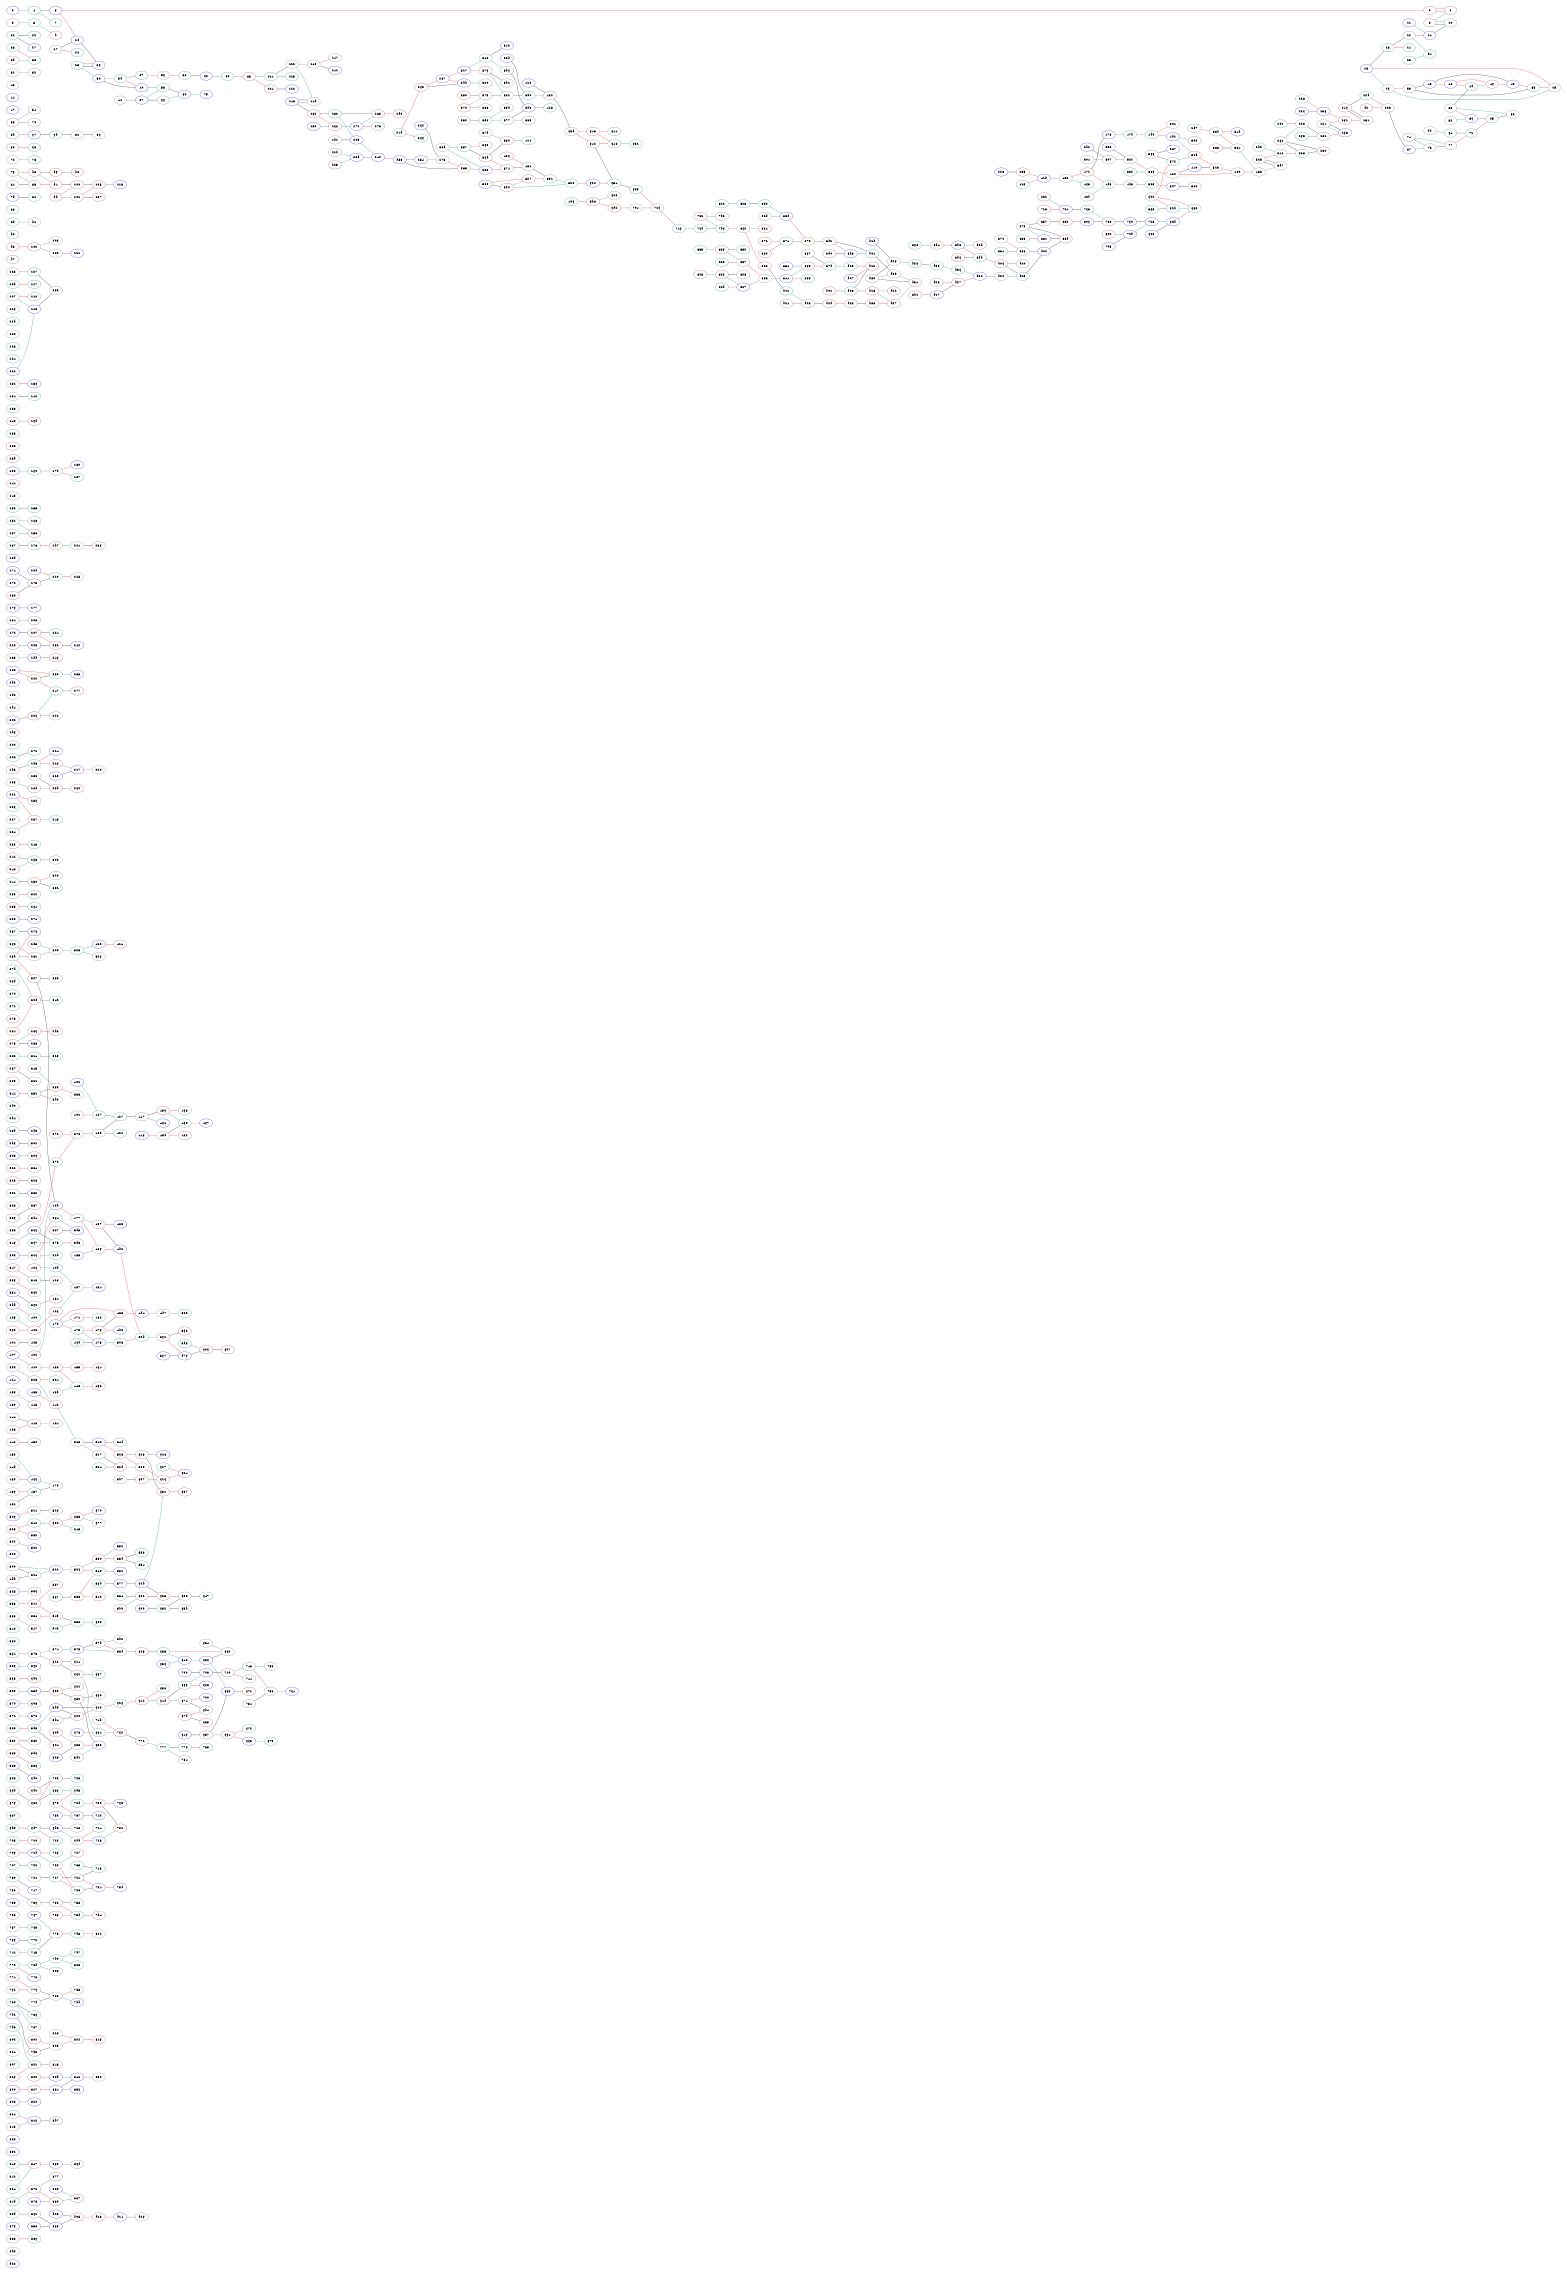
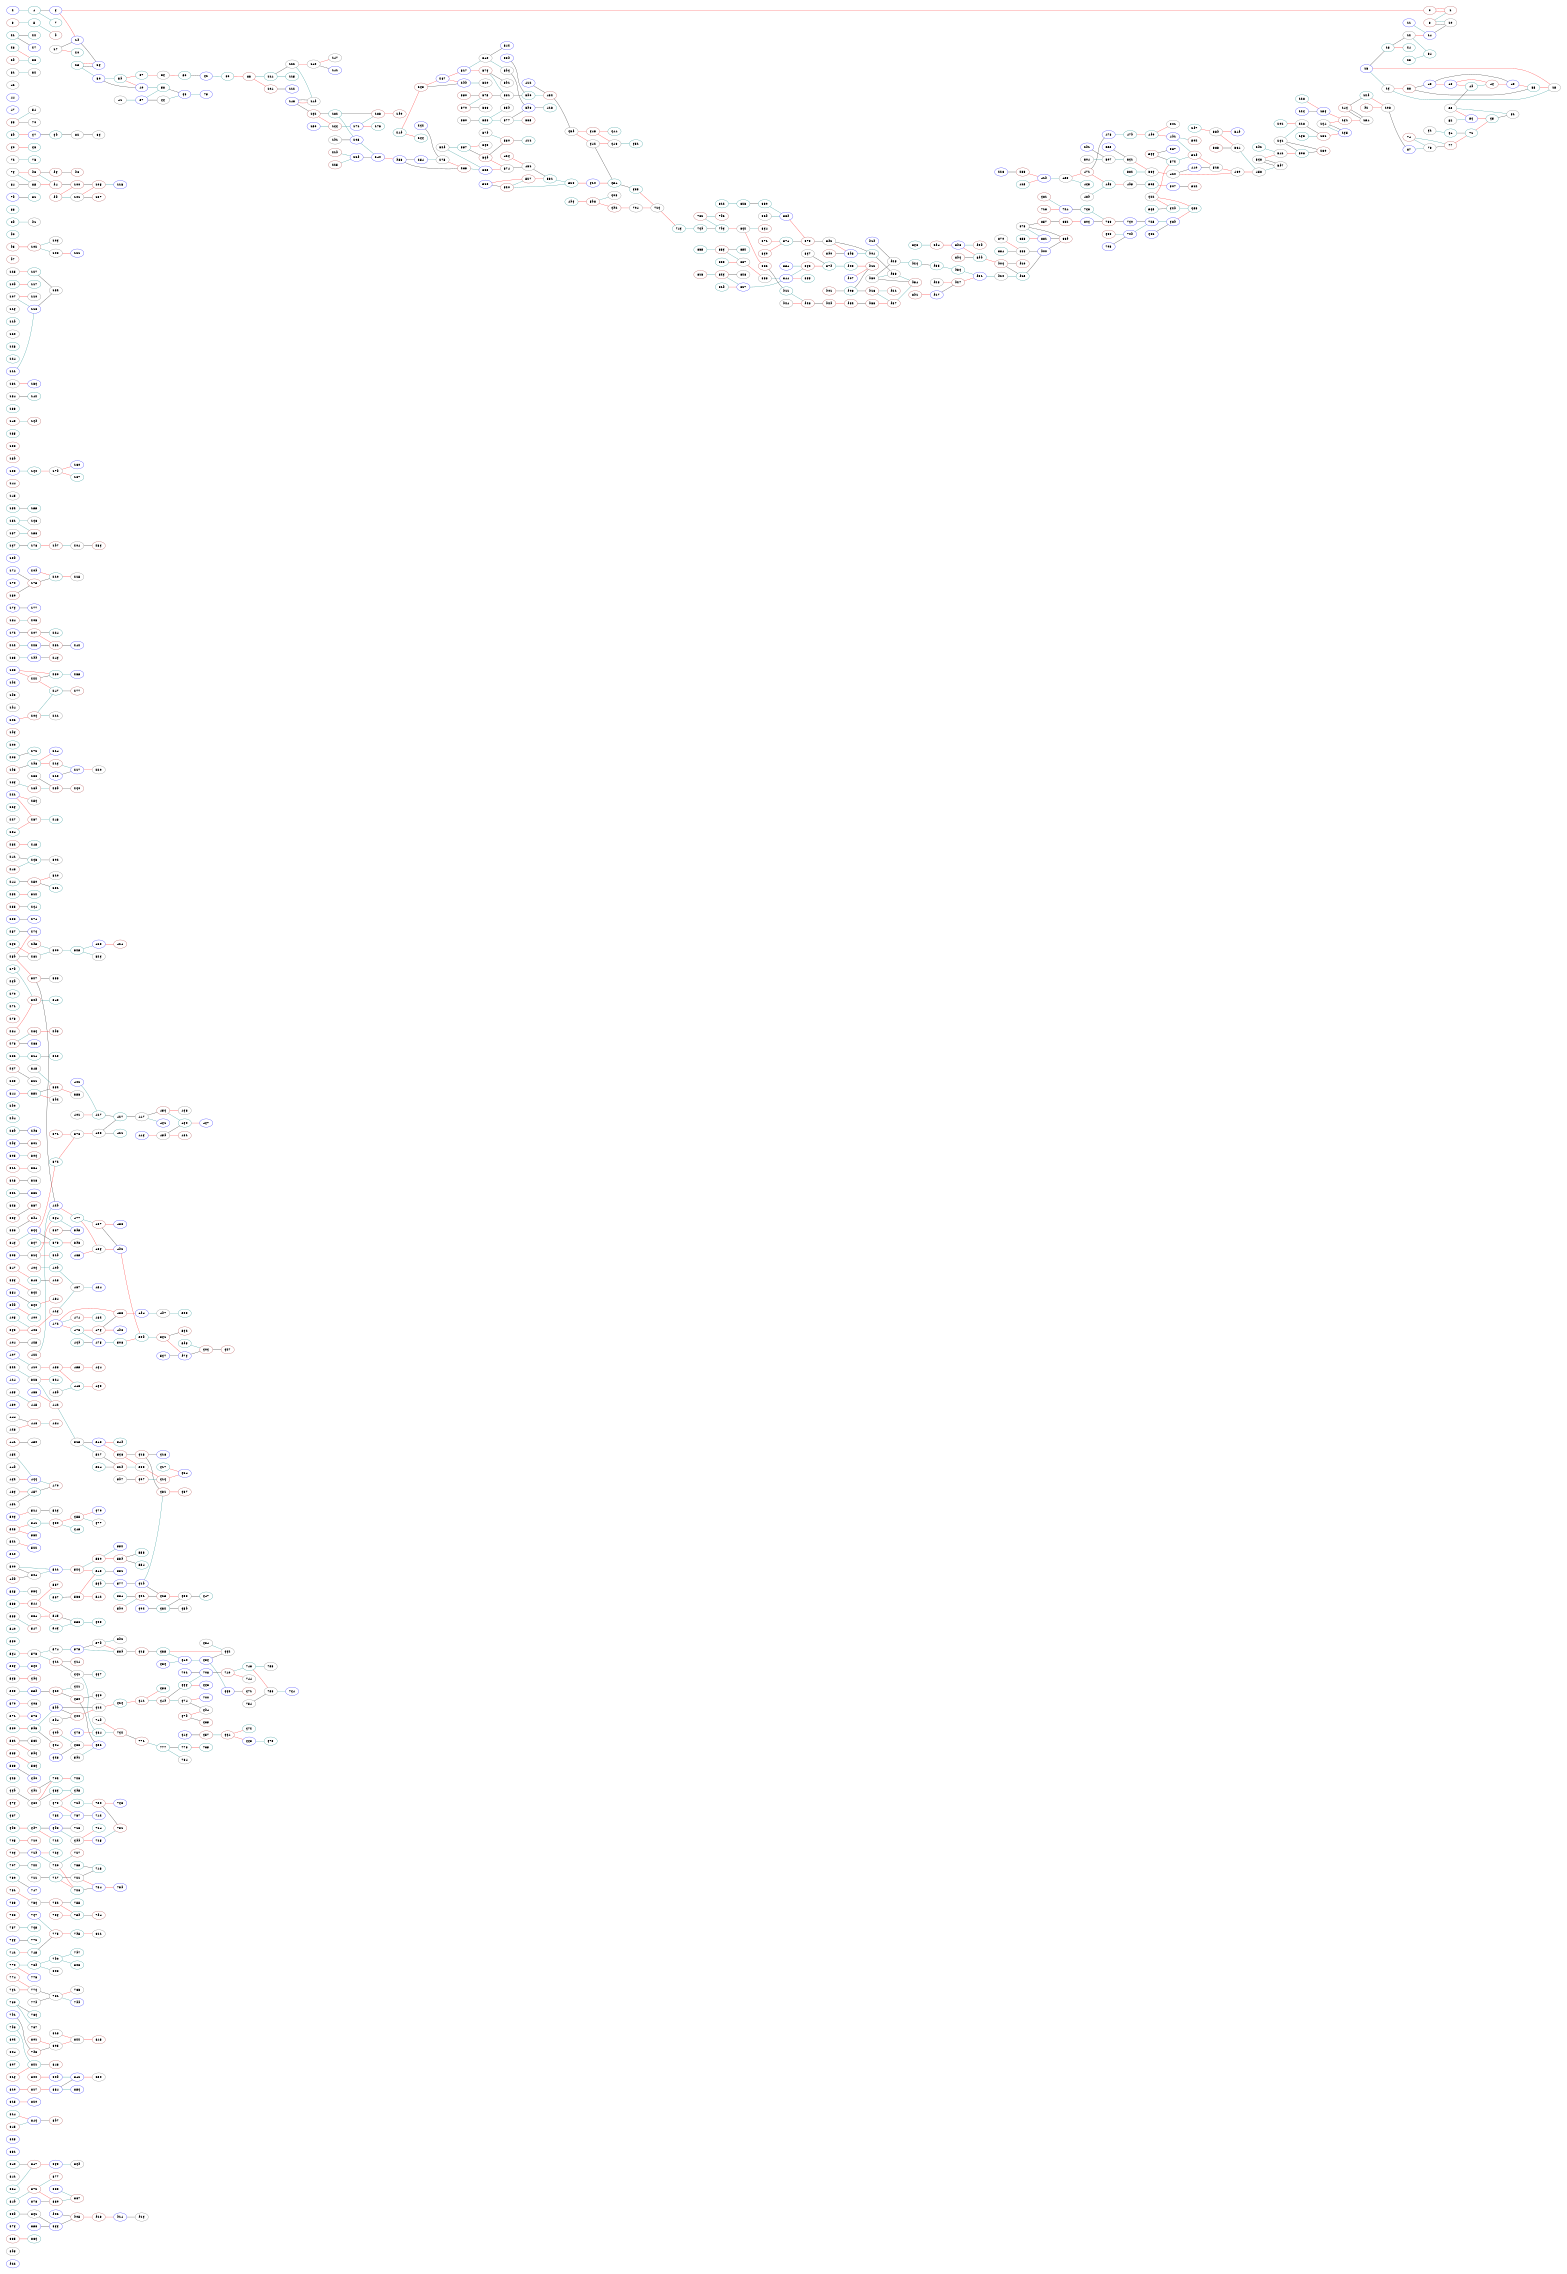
edge "838" -- "827": now "844" -- "827"
edge "663" -- "657": removed
